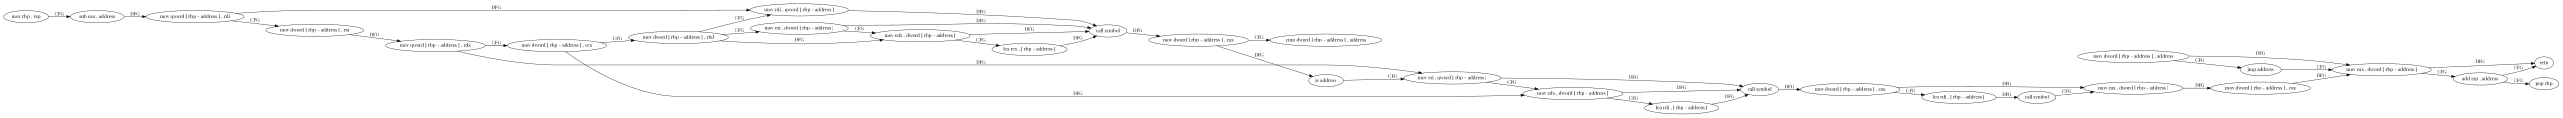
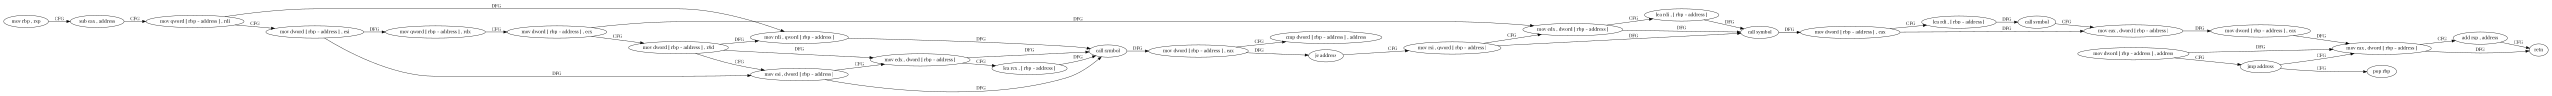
edge "sub eax , address" -> "mov qword [ rbp - address ] , rdi": label "DFG" -> "CFG"
edge "mov dword [ rbp - address ] , r8d" -> "mov rdi , qword [ rbp - address ]": label "CFG" -> "DFG"
edge "mov qword [ rbp - address ] , rdx" -> "mov rsi , qword [ rbp - address ]": removed, label "DFG"
edge "mov dword [ rbp - address ] , esi" -> "mov esi , dword [ rbp - address ]": added, label "DFG"
edge "add rsp , address" -> "pop rbp": now "jmp address" -> "pop rbp"
